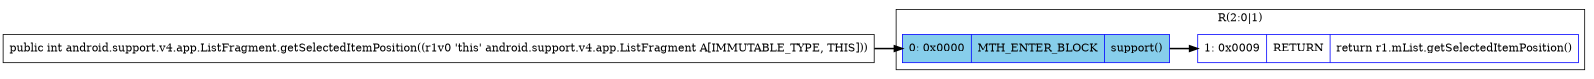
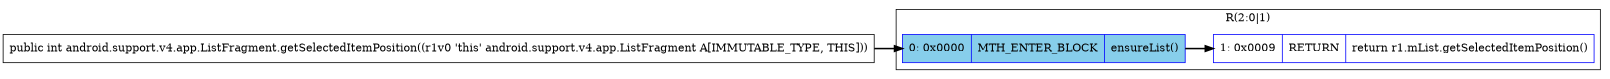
node "0: 0x0000": text "support()" -> "ensureList()"
